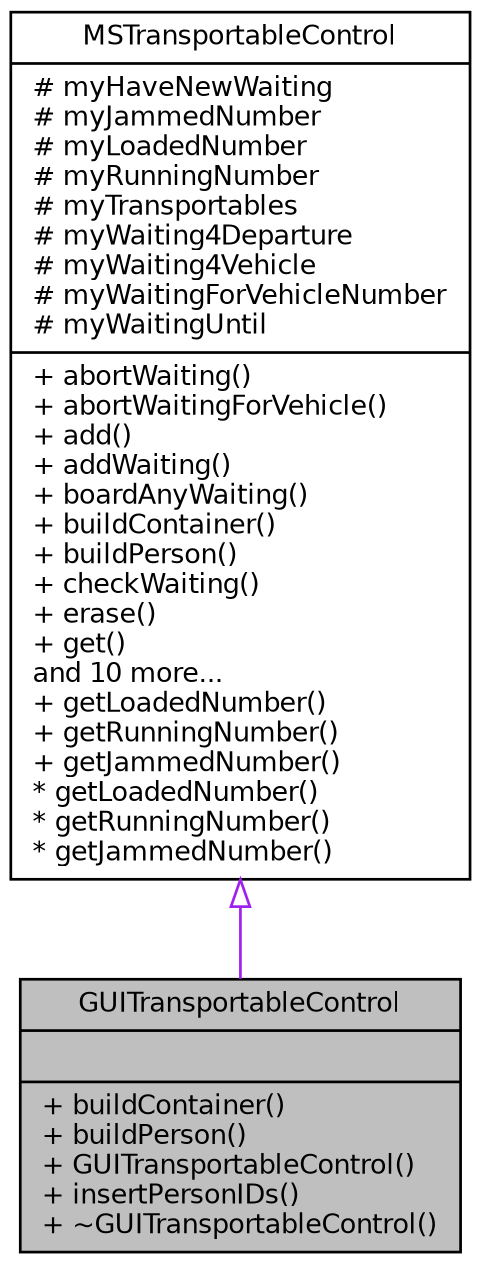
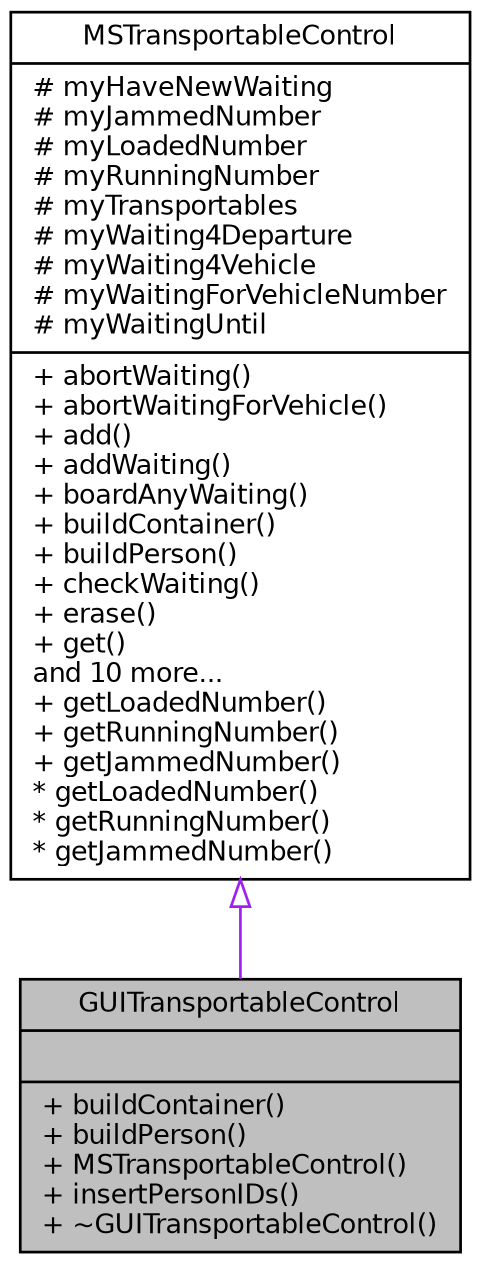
node "GUITransportableControl": text "+ GUITransportableControl()" -> "+ MSTransportableControl()"
